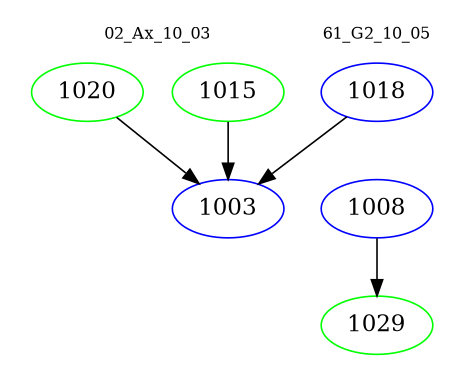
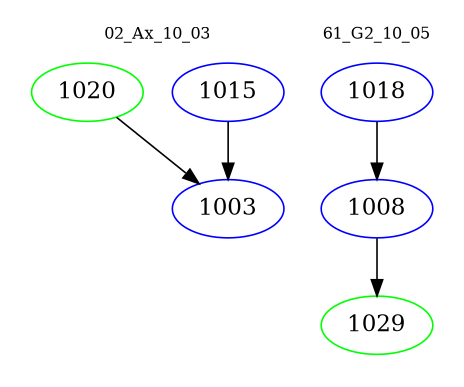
node "1015": color green -> blue
edge "1018" -> "1003": now "1018" -> "1008"
